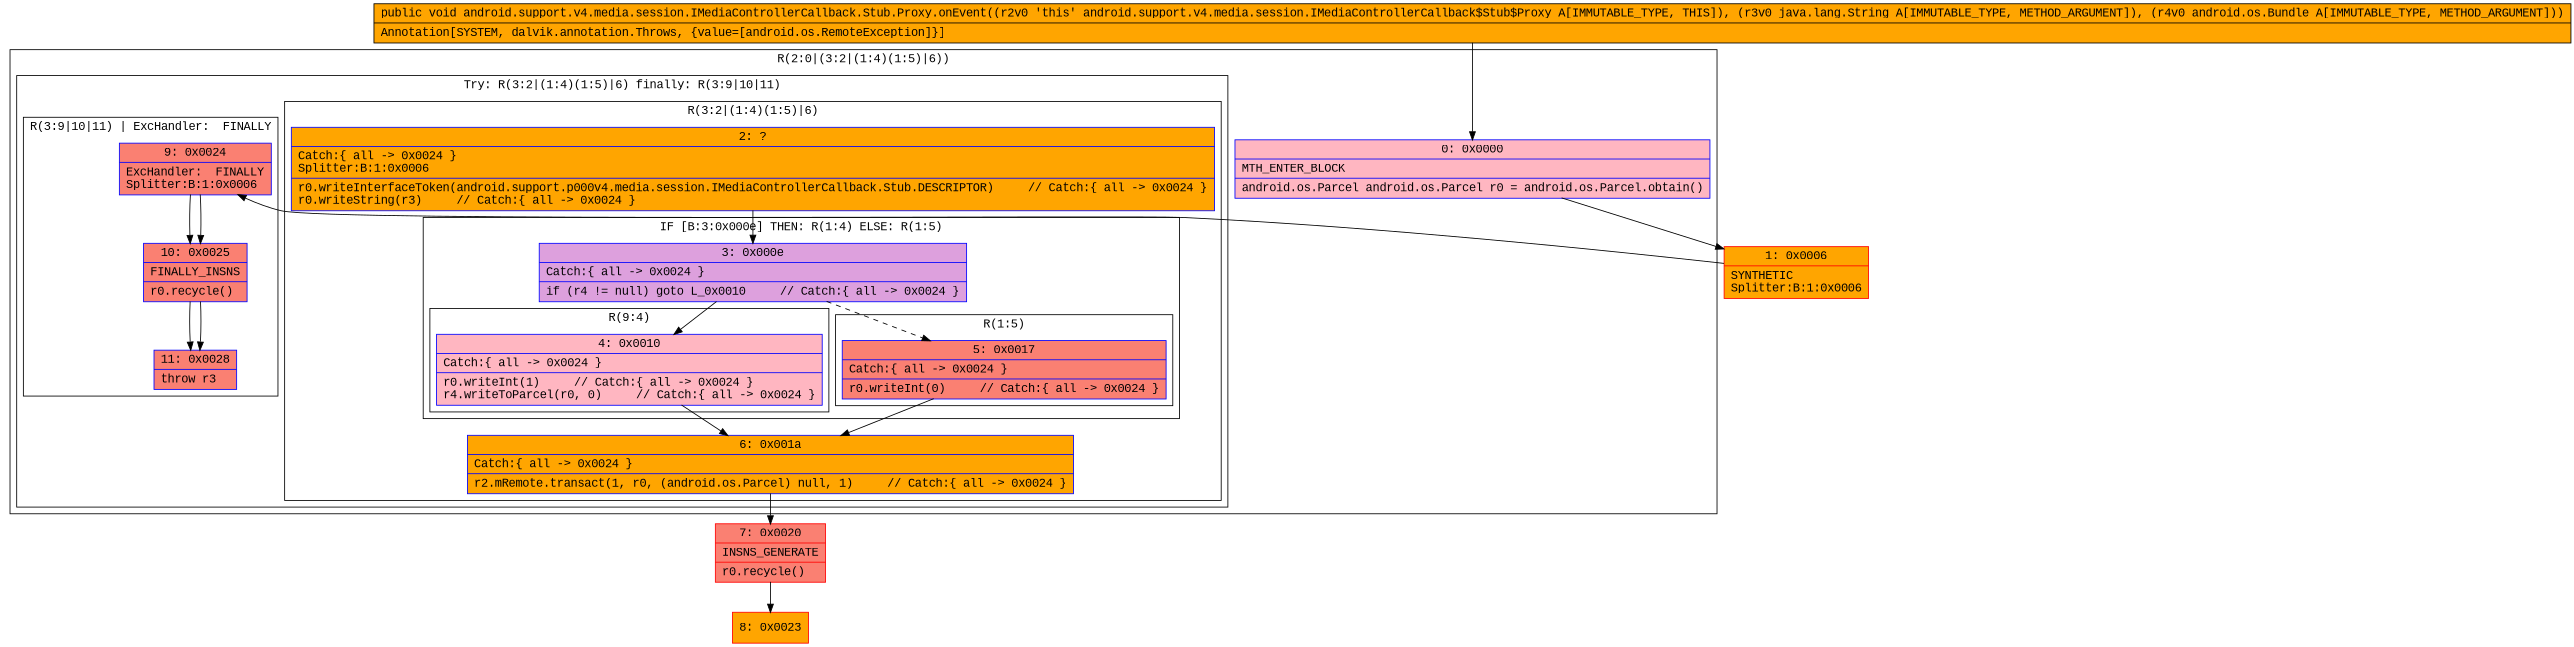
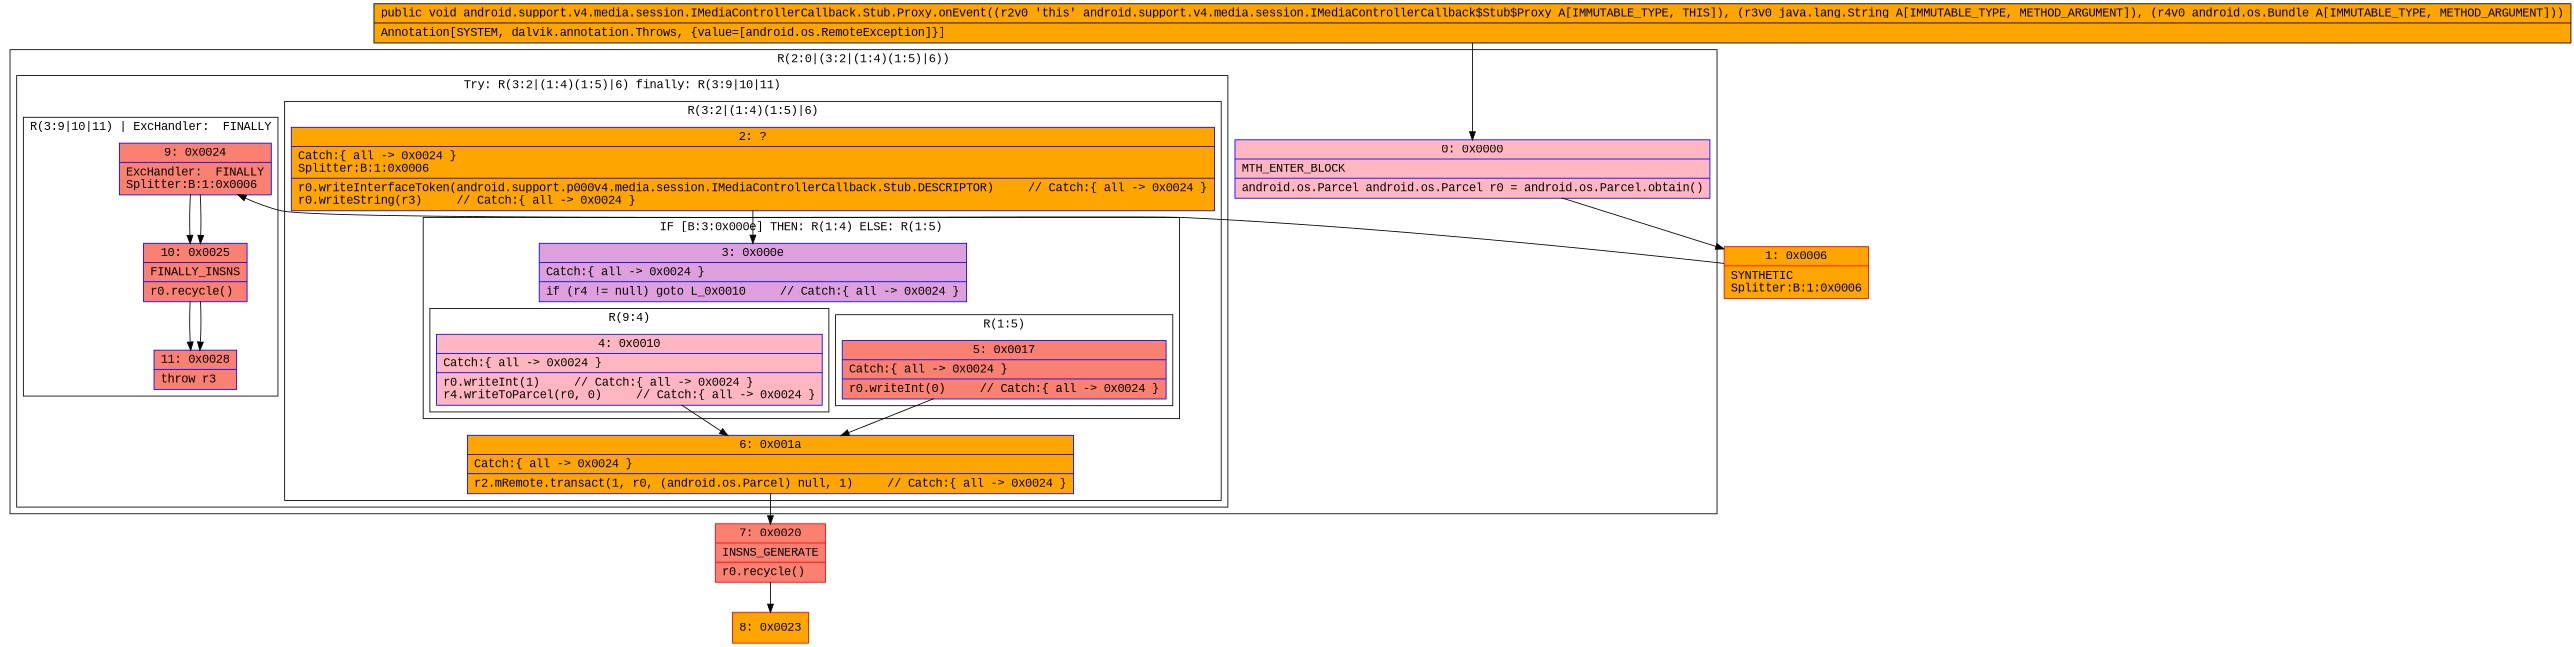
edge "3: 0x000e" -> "4: 0x0010": removed
edge "3: 0x000e" -> "5: 0x0017": removed
